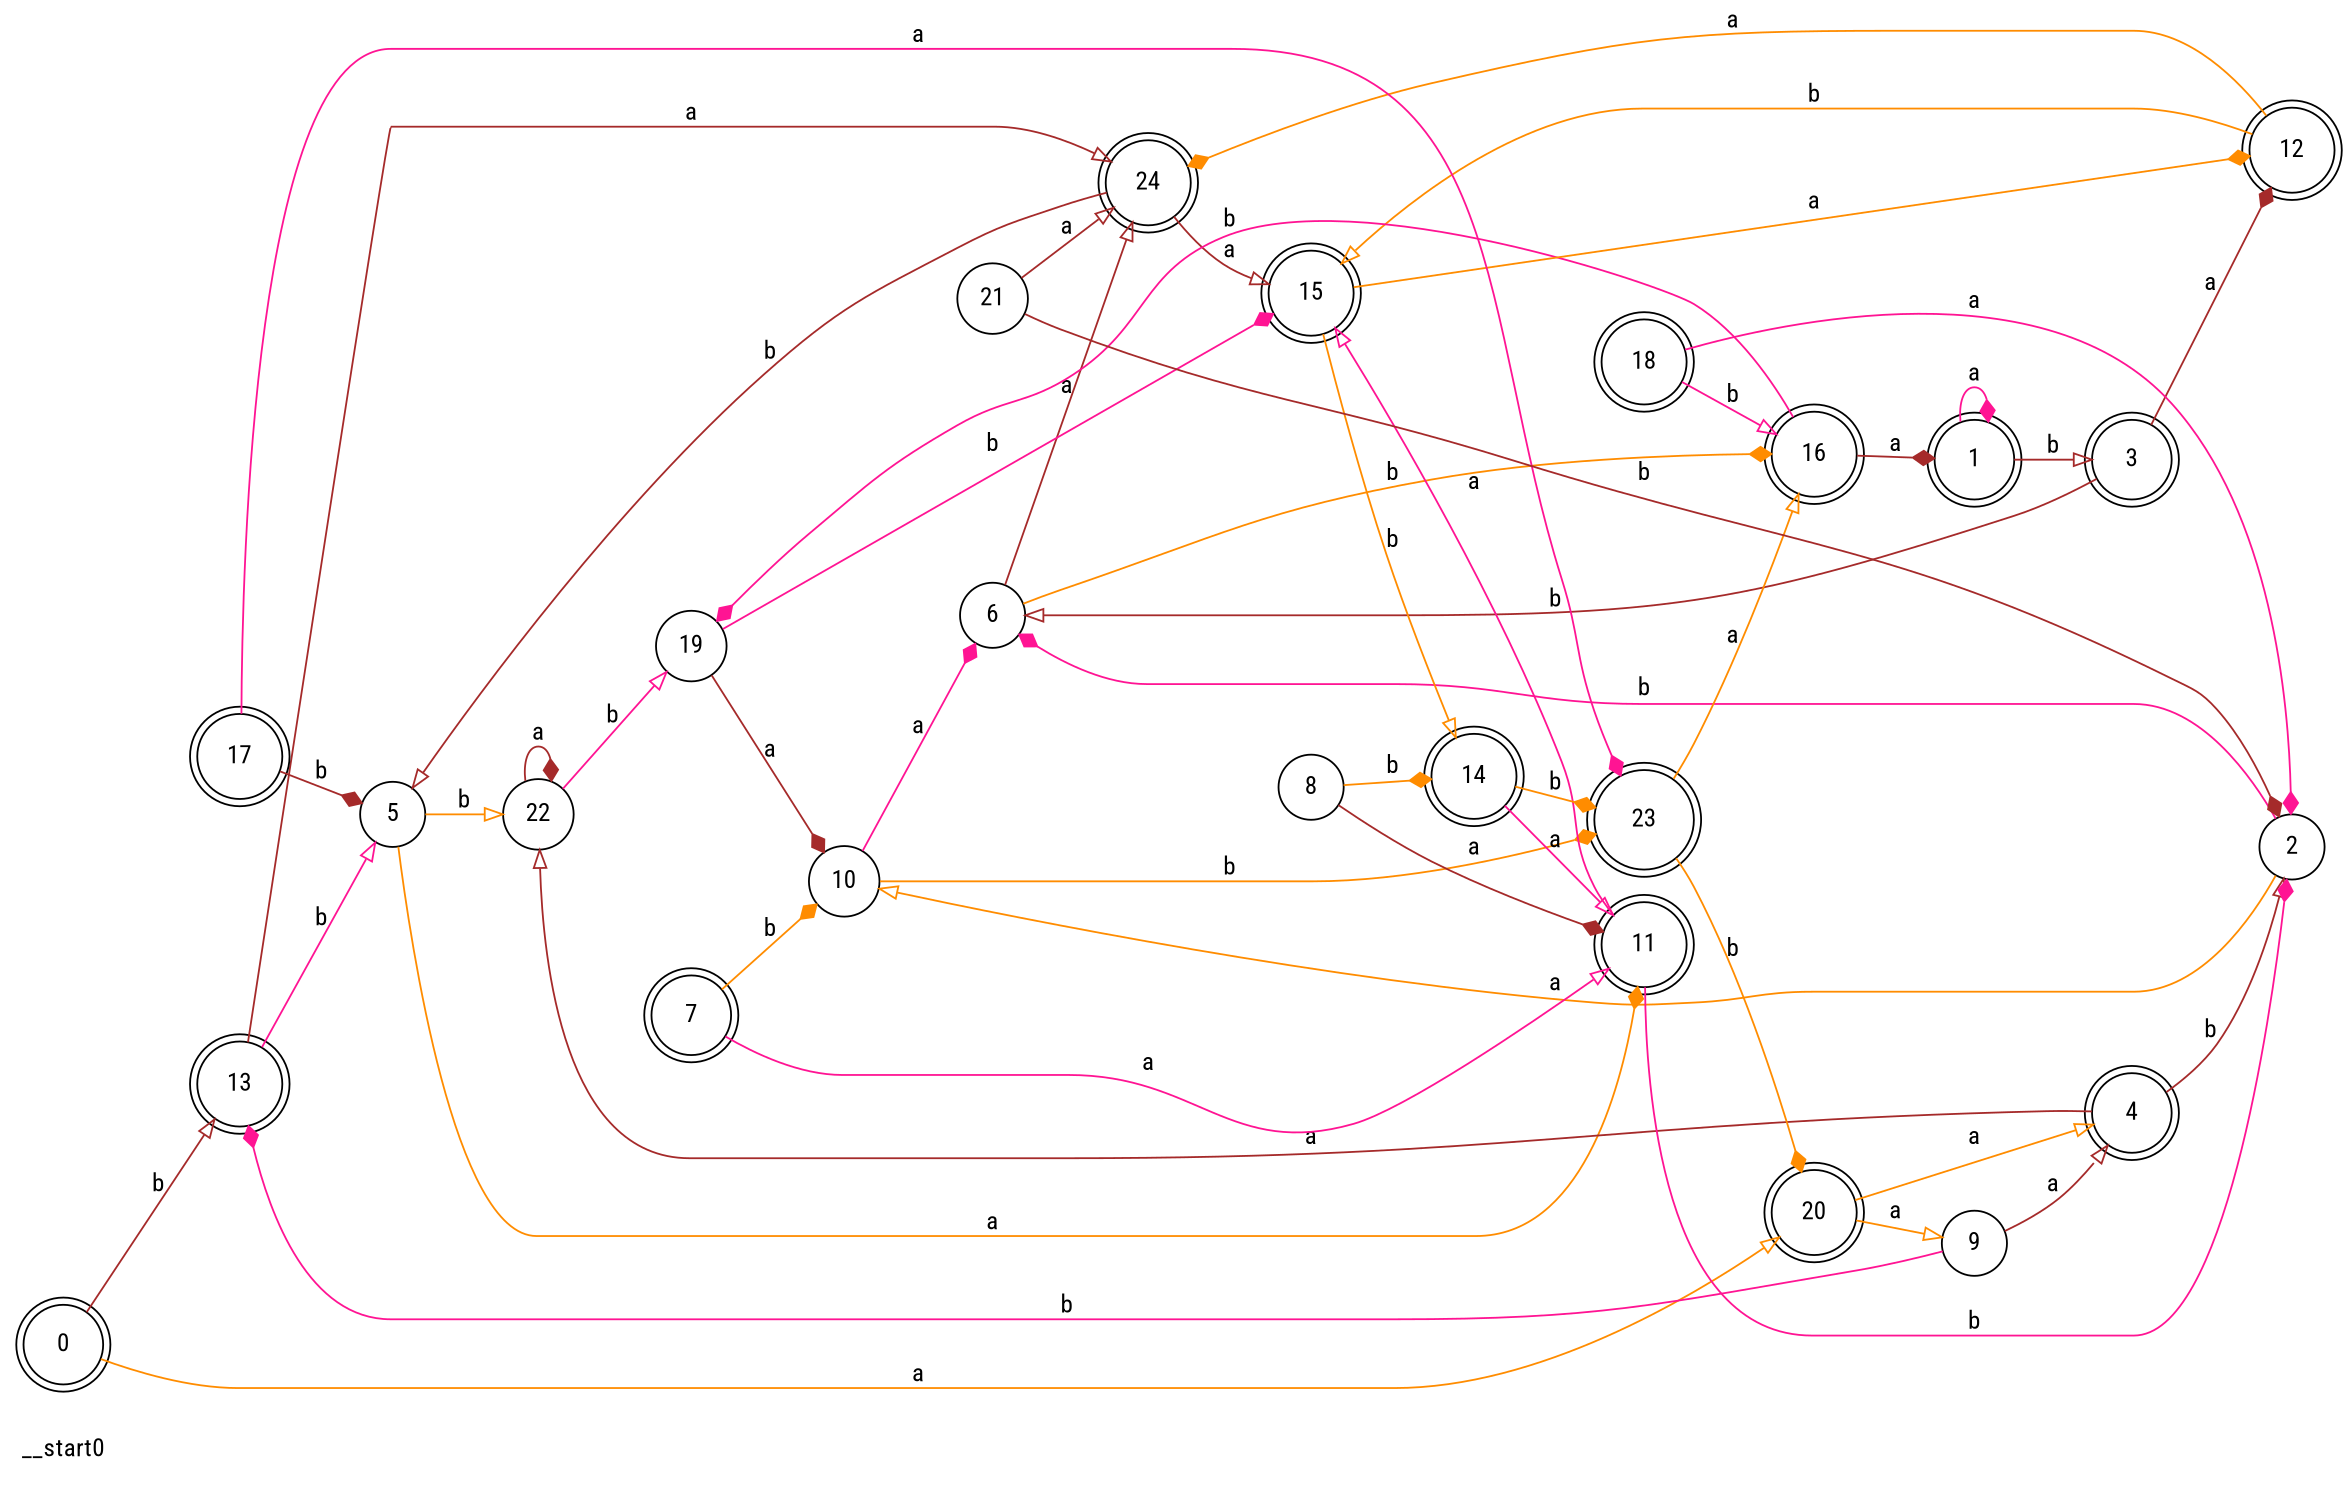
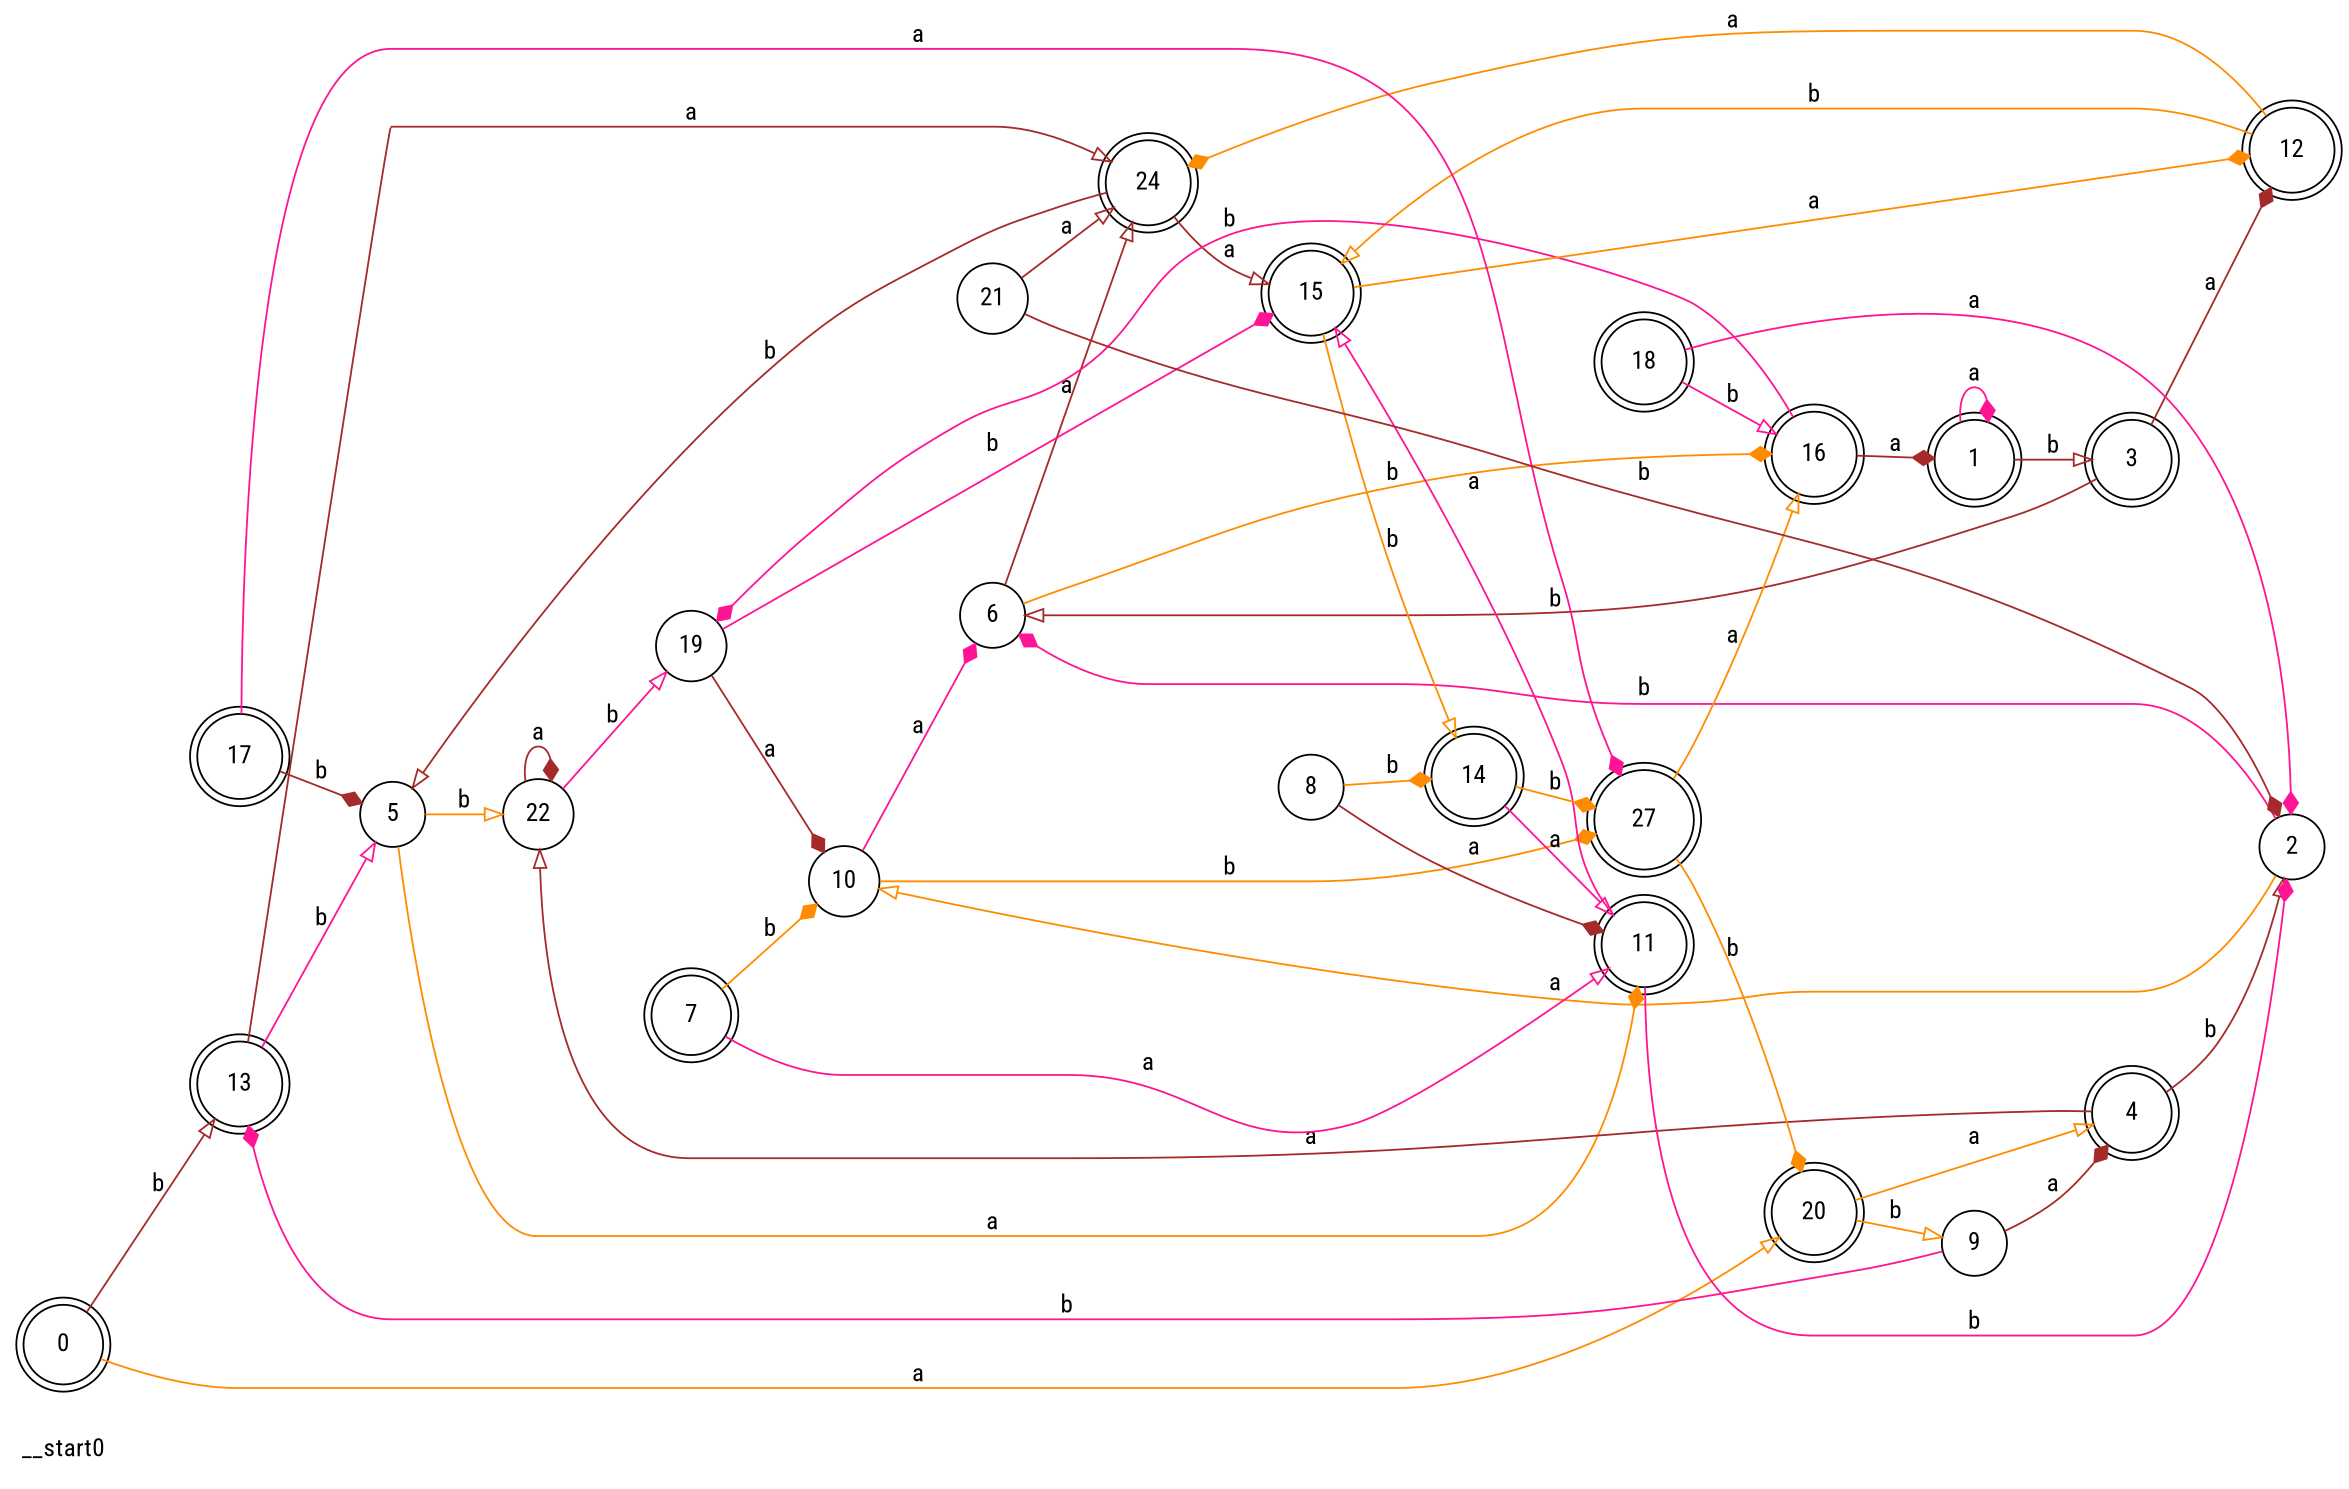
node "23": label "23" -> "27"
edge "9" -> "4": arrowhead onormal -> diamond
edge "20" -> "9": label "a" -> "b"
